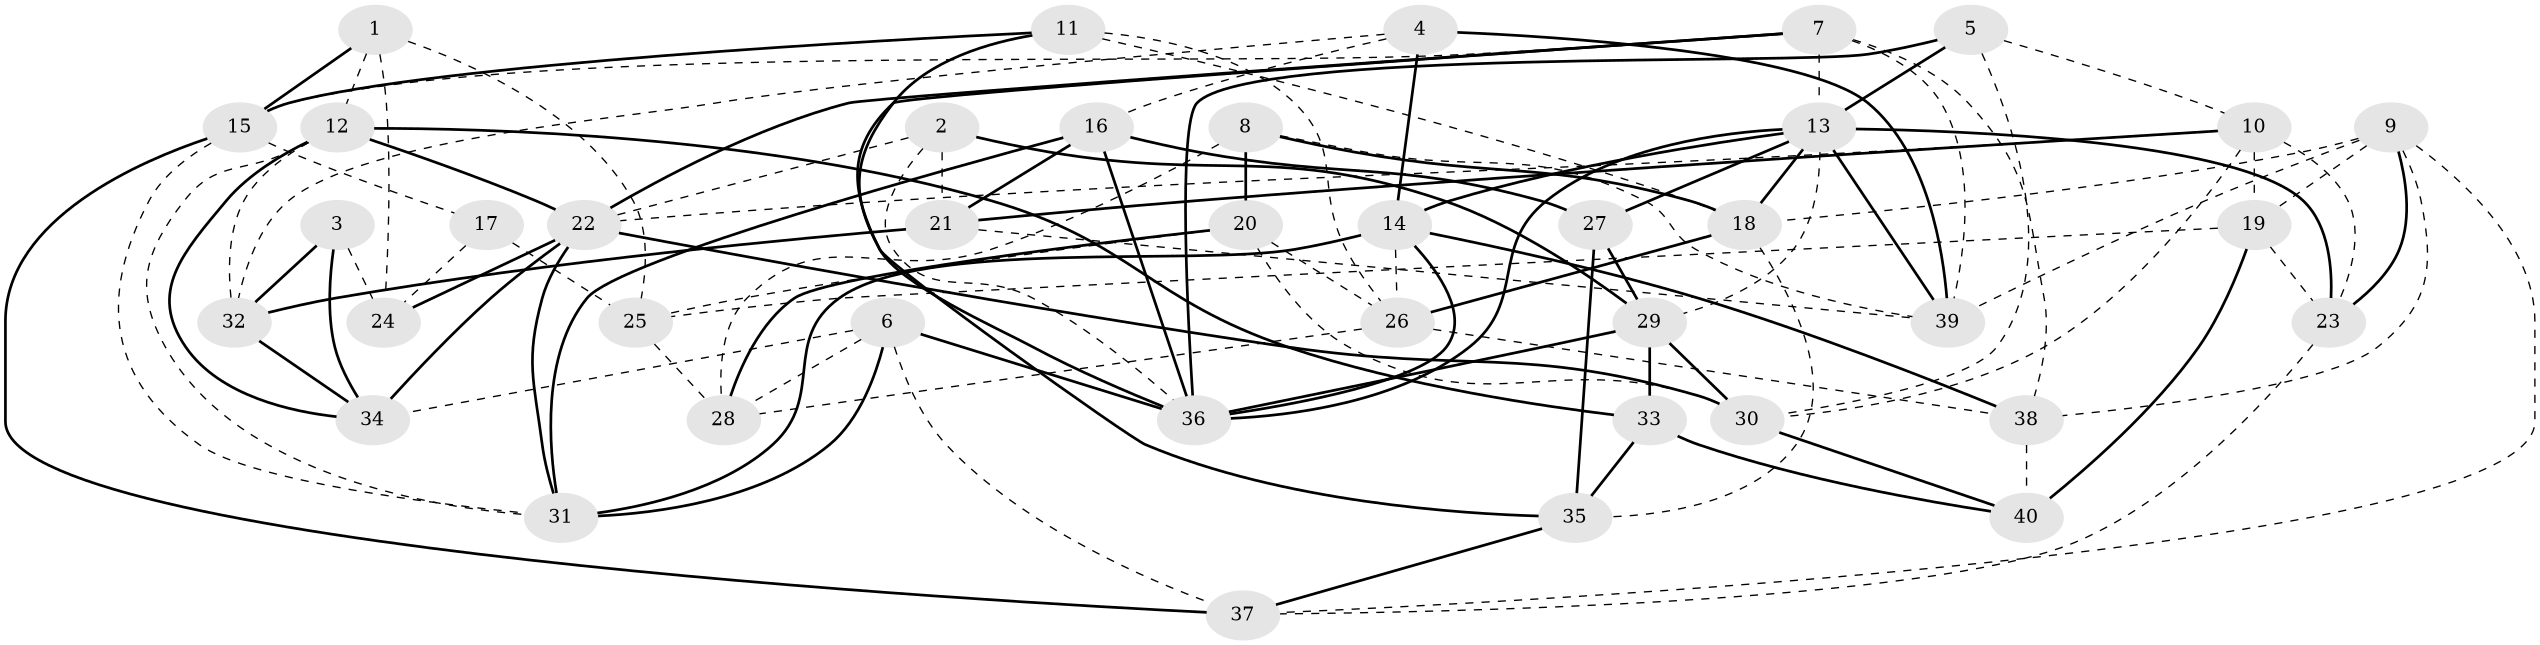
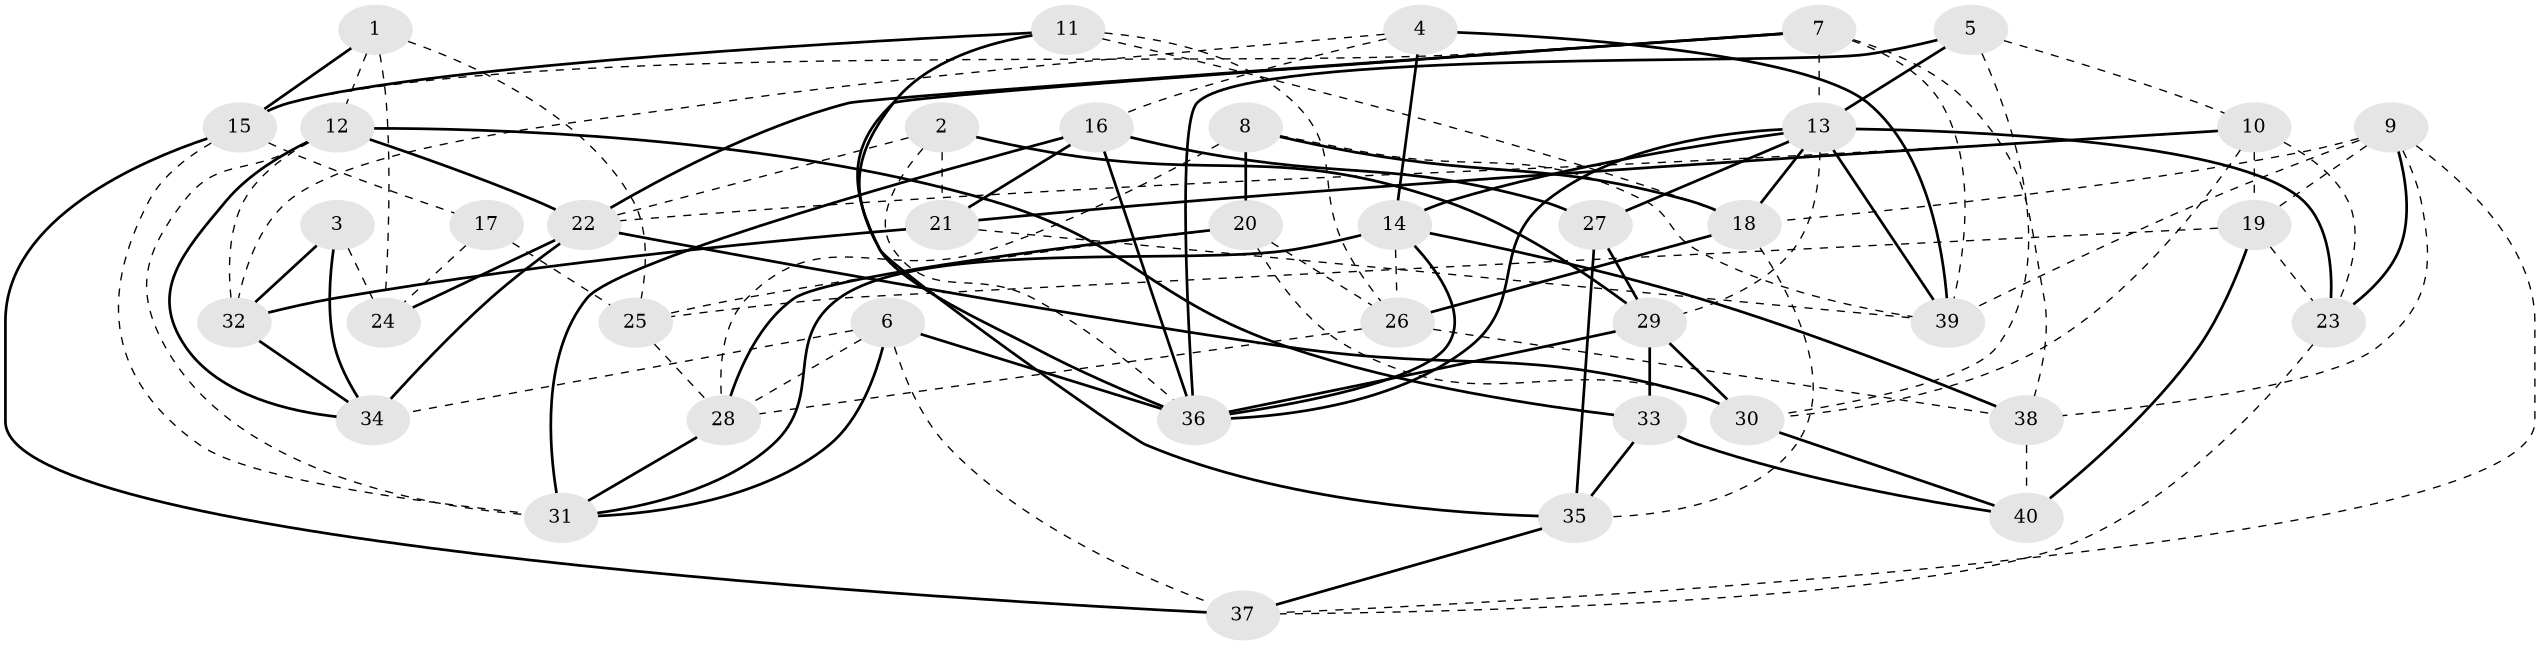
edge "22" -- "31": now "28" -- "31"
